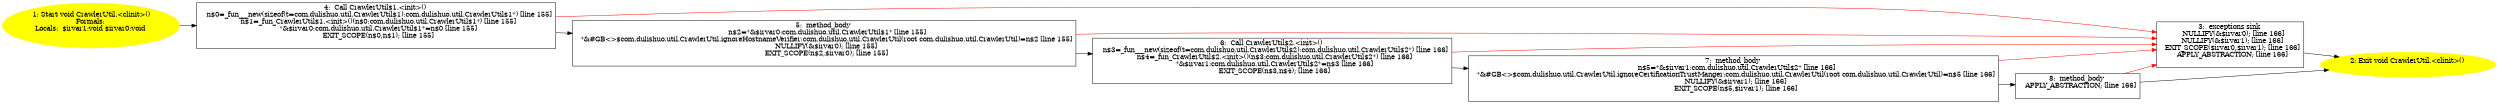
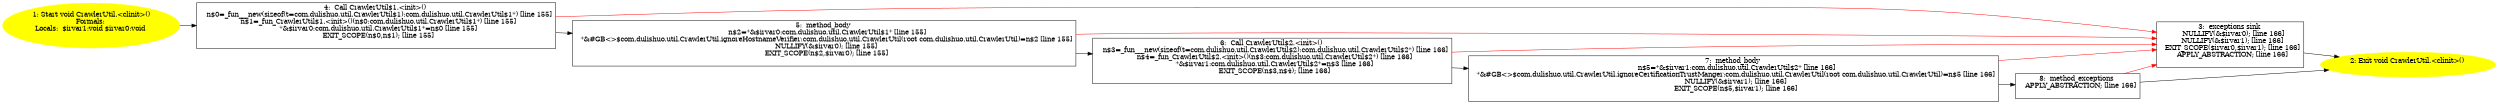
node "8:  method_body APPLY_ABSTRACTION; [line 166]": label "8:  method_body APPLY_ABSTRACTION; [line 166]" -> "8:  method_exceptions APPLY_ABSTRACTION; [line 166]"
